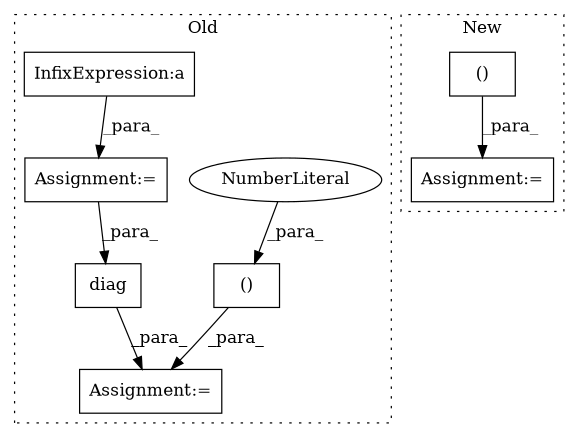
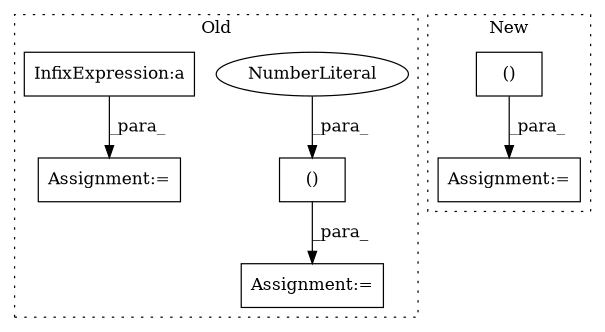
node "diag": removed
